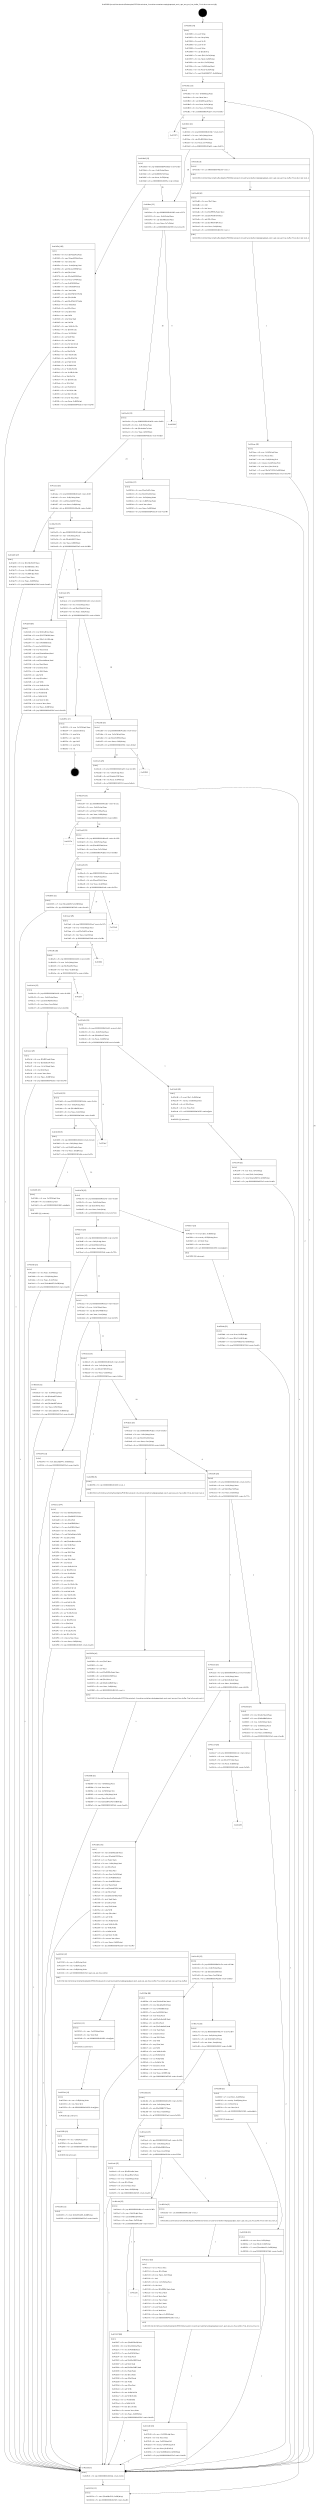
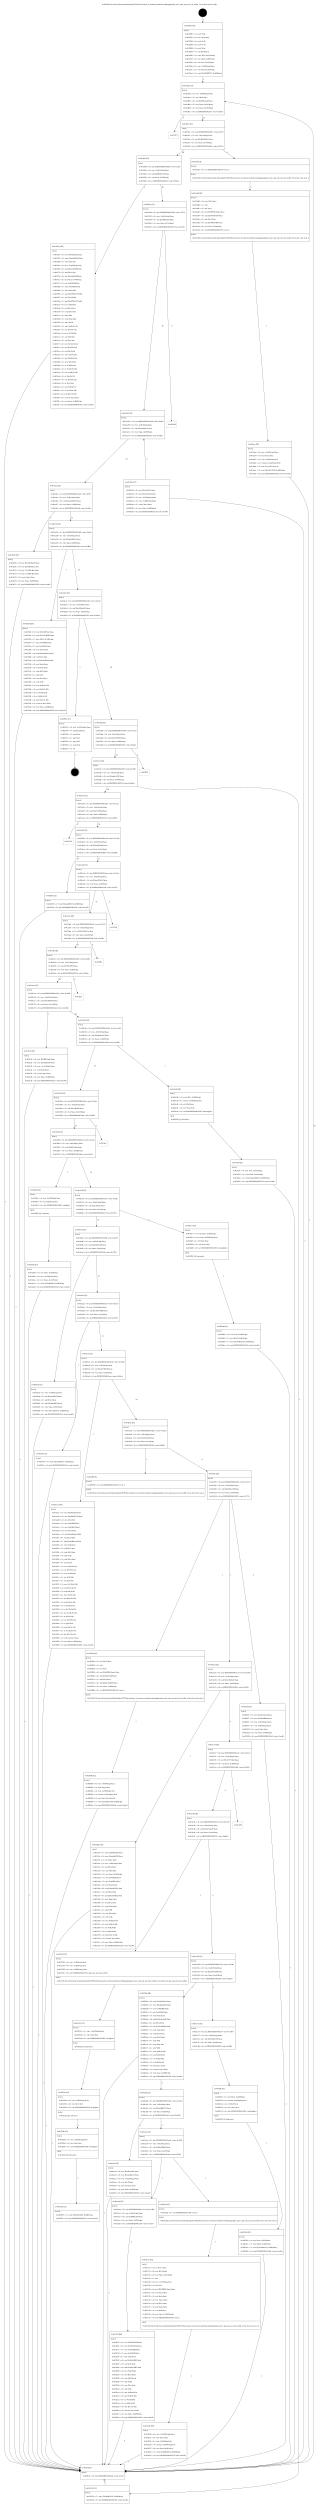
edge "0x4019c2 [22]" -> "0x4019ee [22]": now "0x4019c2 [22]" -> "0x4019d8 [22]"
edge "0x401a04 [22]" -> "0x40203d [27]": reversed
edge "0x401b2d [25]" -> "0x401def": now "0x401b2d [25]" -> "0x401b46 [25]"
edge "0x402058 [5]" -> "0x40205d [40]": now "0x401bf5 [25]" -> "0x40205d [40]"
node "0x401c40 [25]": added
edge "0x401c72 [25]" -> "0x401c8b [25]": now "0x40228e [88]" -> "0x401c8b [25]"
node "0x401cd6": removed
edge "0x4023c6 [5]" -> "0x402224 [12]": reversed
